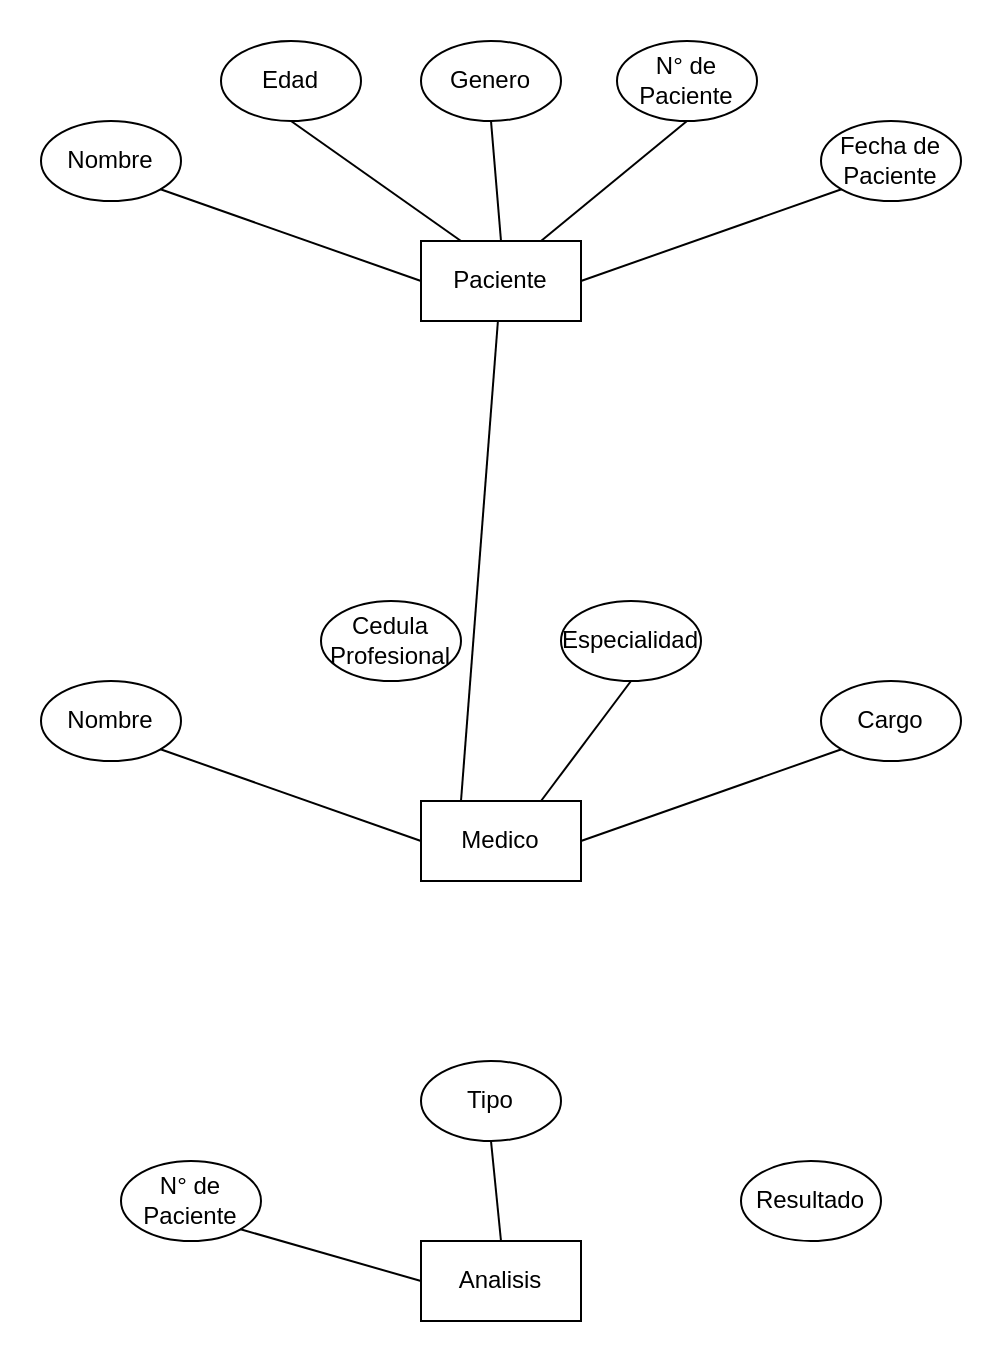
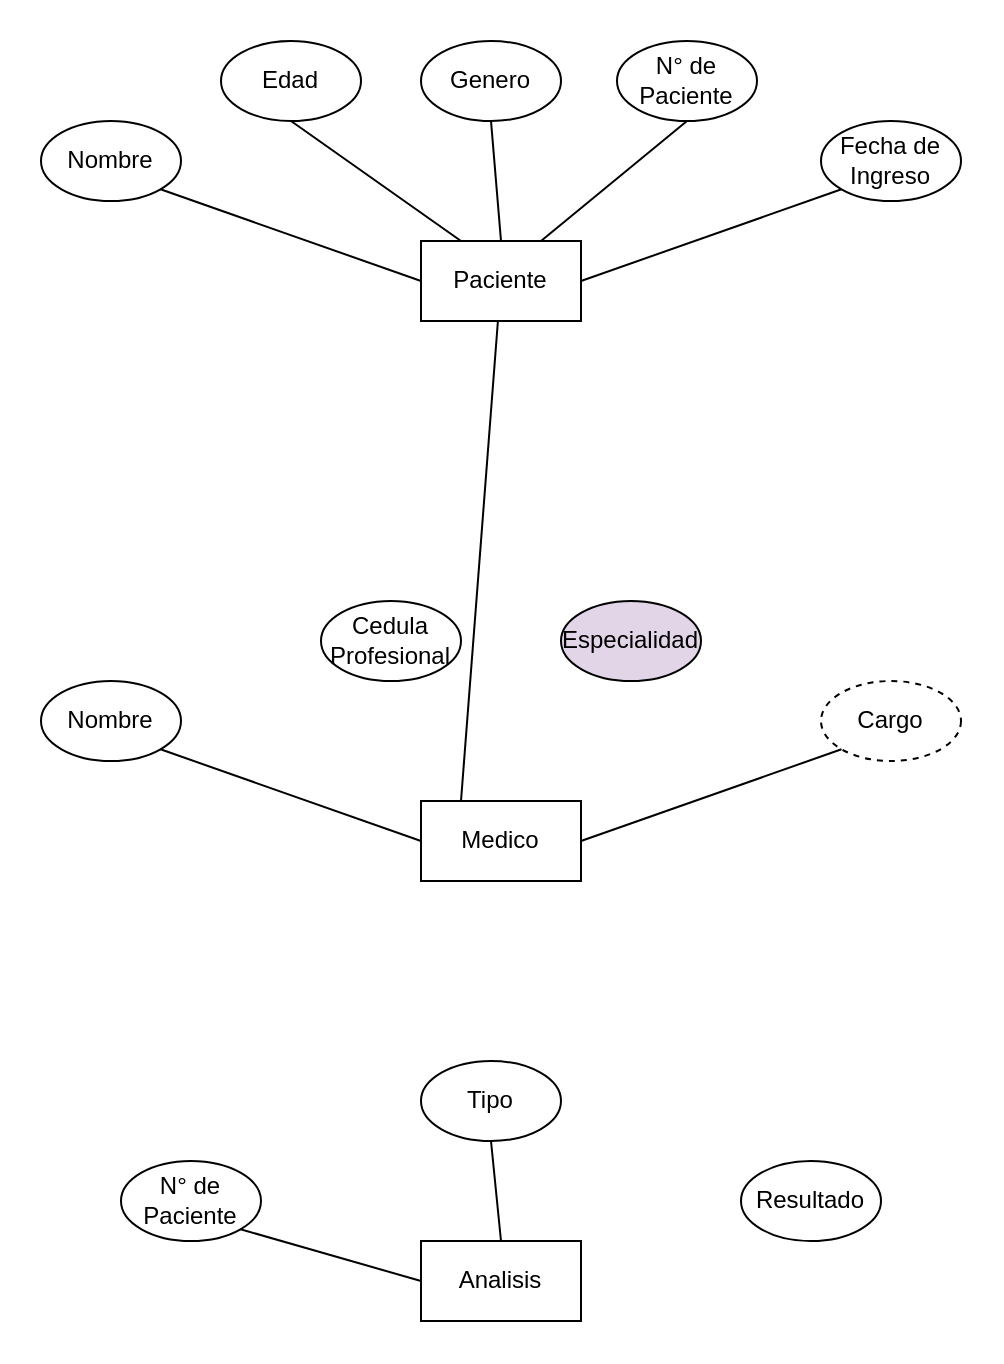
node "Fecha de Paciente": label "Fecha de Paciente" -> "Fecha de Ingreso"
node "Especialidad": fillcolor #ffffff -> #e1d5e7
node "Cargo": style solid -> dashed
edge "Especialidad" -- "Medico": removed
